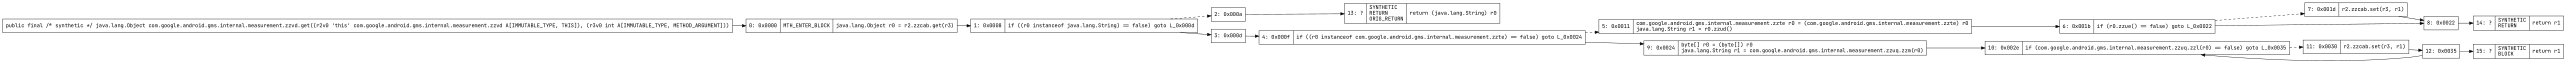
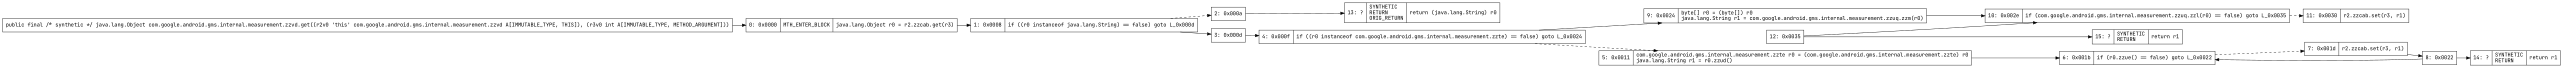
edge "6: 0x001b" -> "8: 0x0022": reversed
edge "11: 0x0030" -> "12: 0x0035": removed
node "15: ?": text "BLOCK" -> "RETURN"
